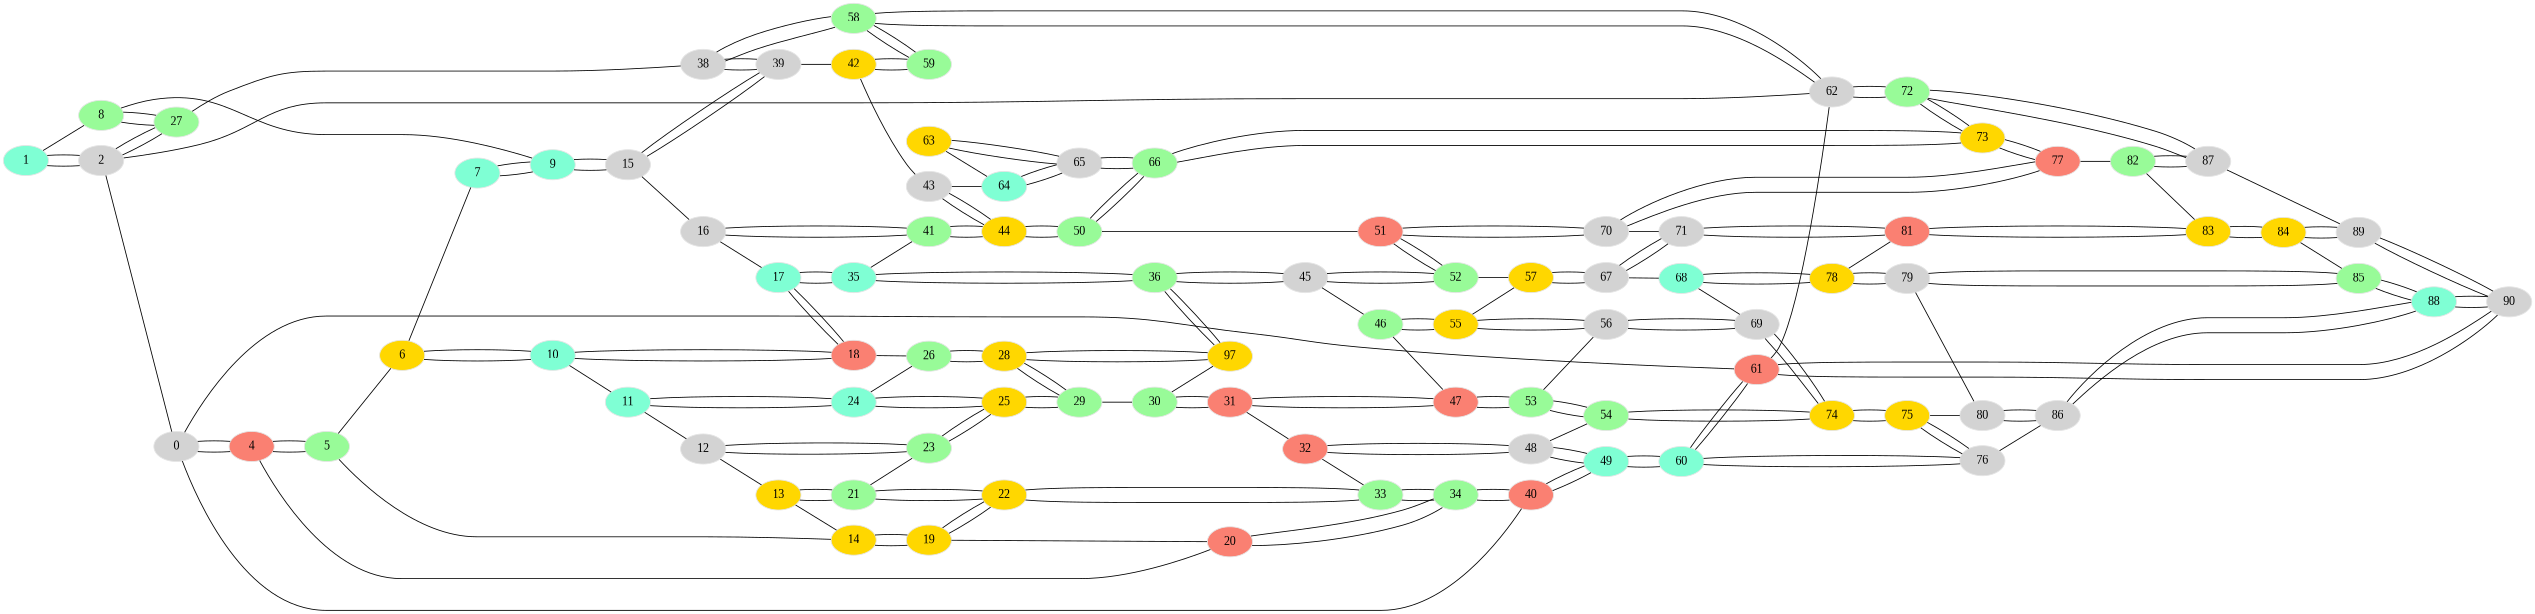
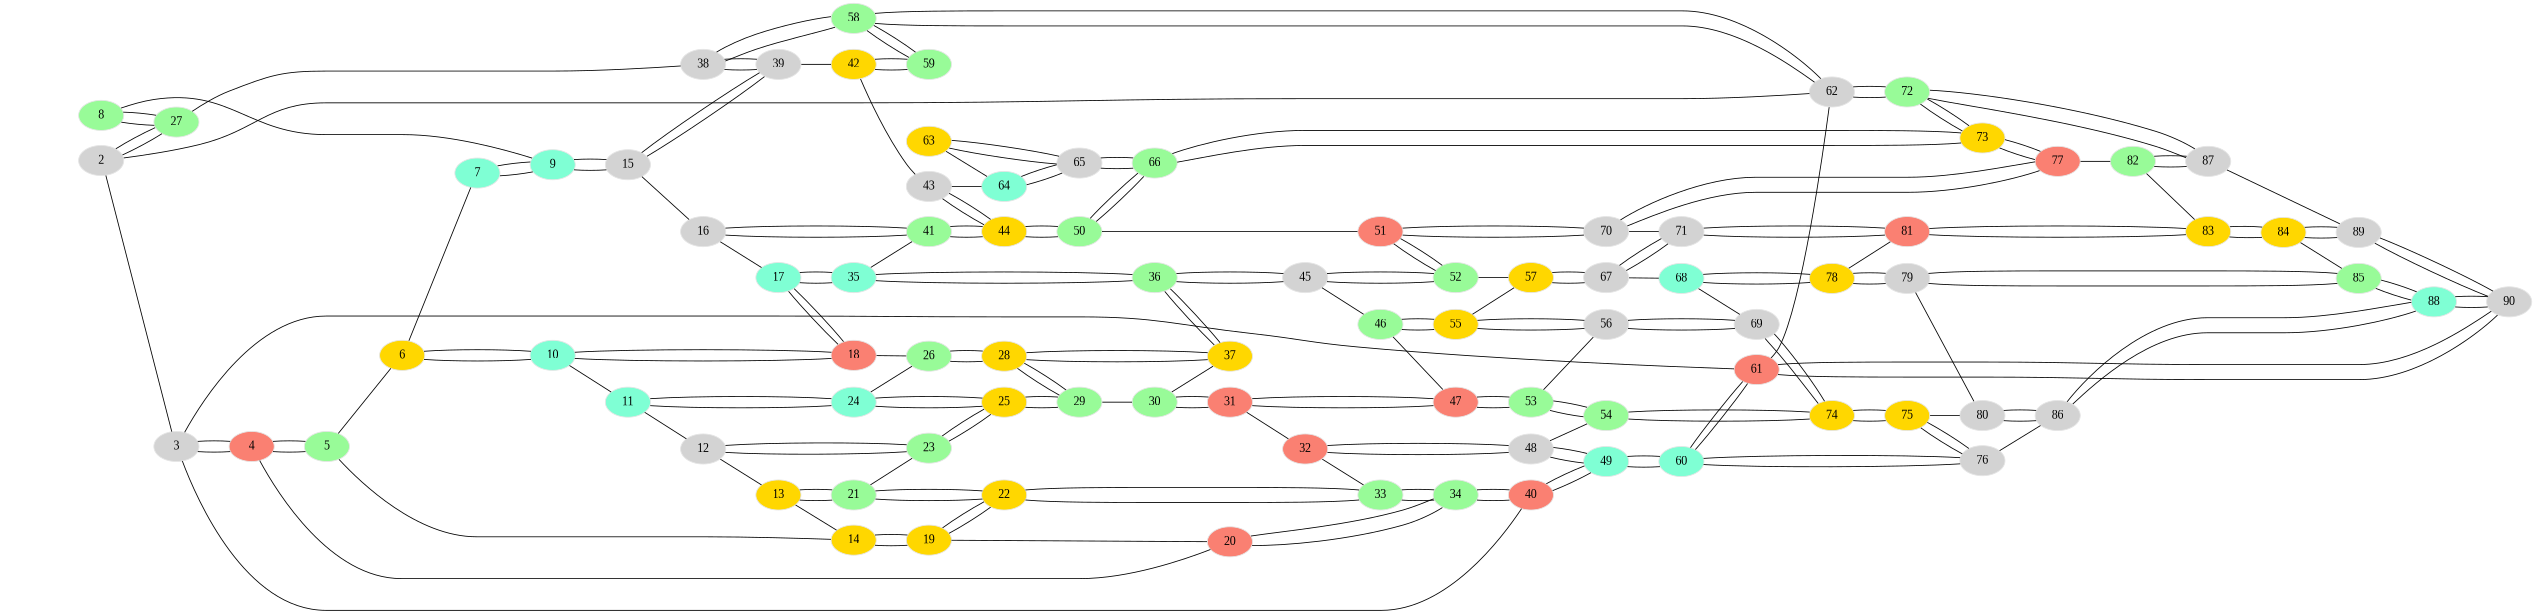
node "1": removed
node "97": label "97" -> "37"
node "0": label "0" -> "3"
